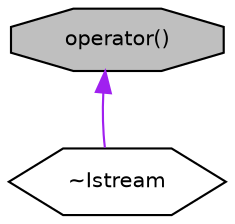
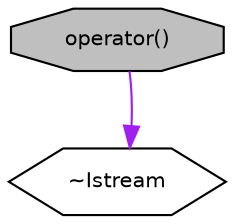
edge "~Istream" -> "operator()": reversed
